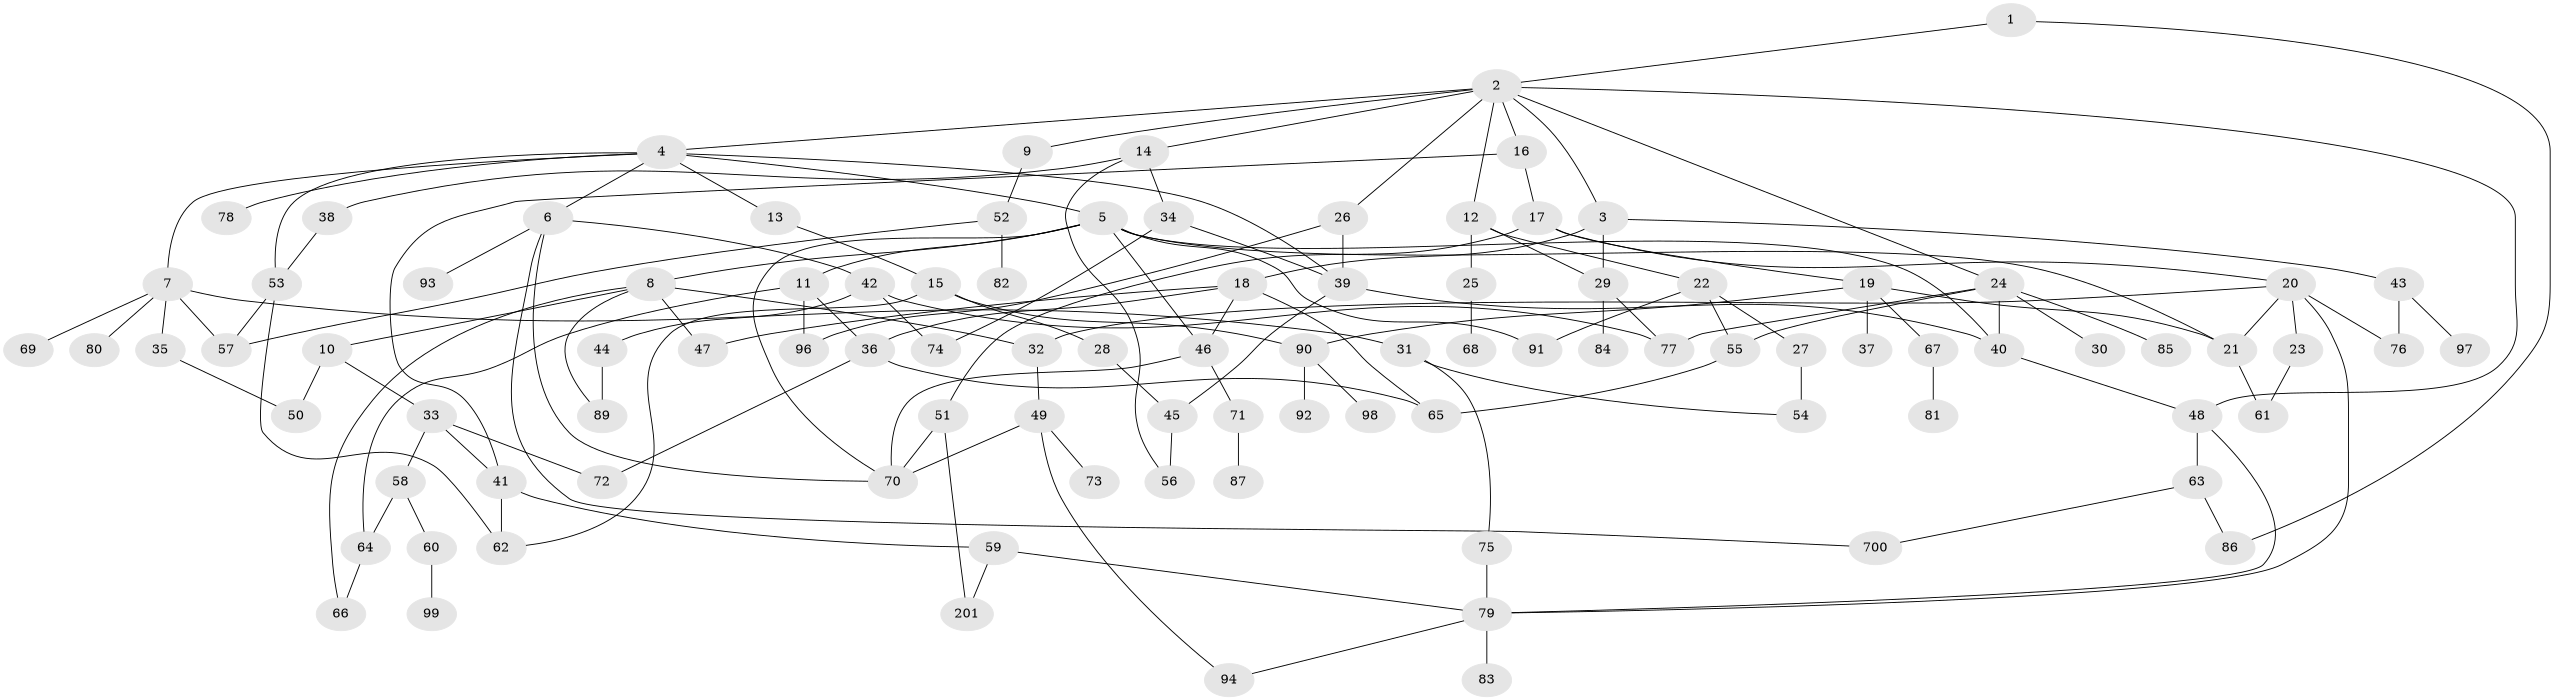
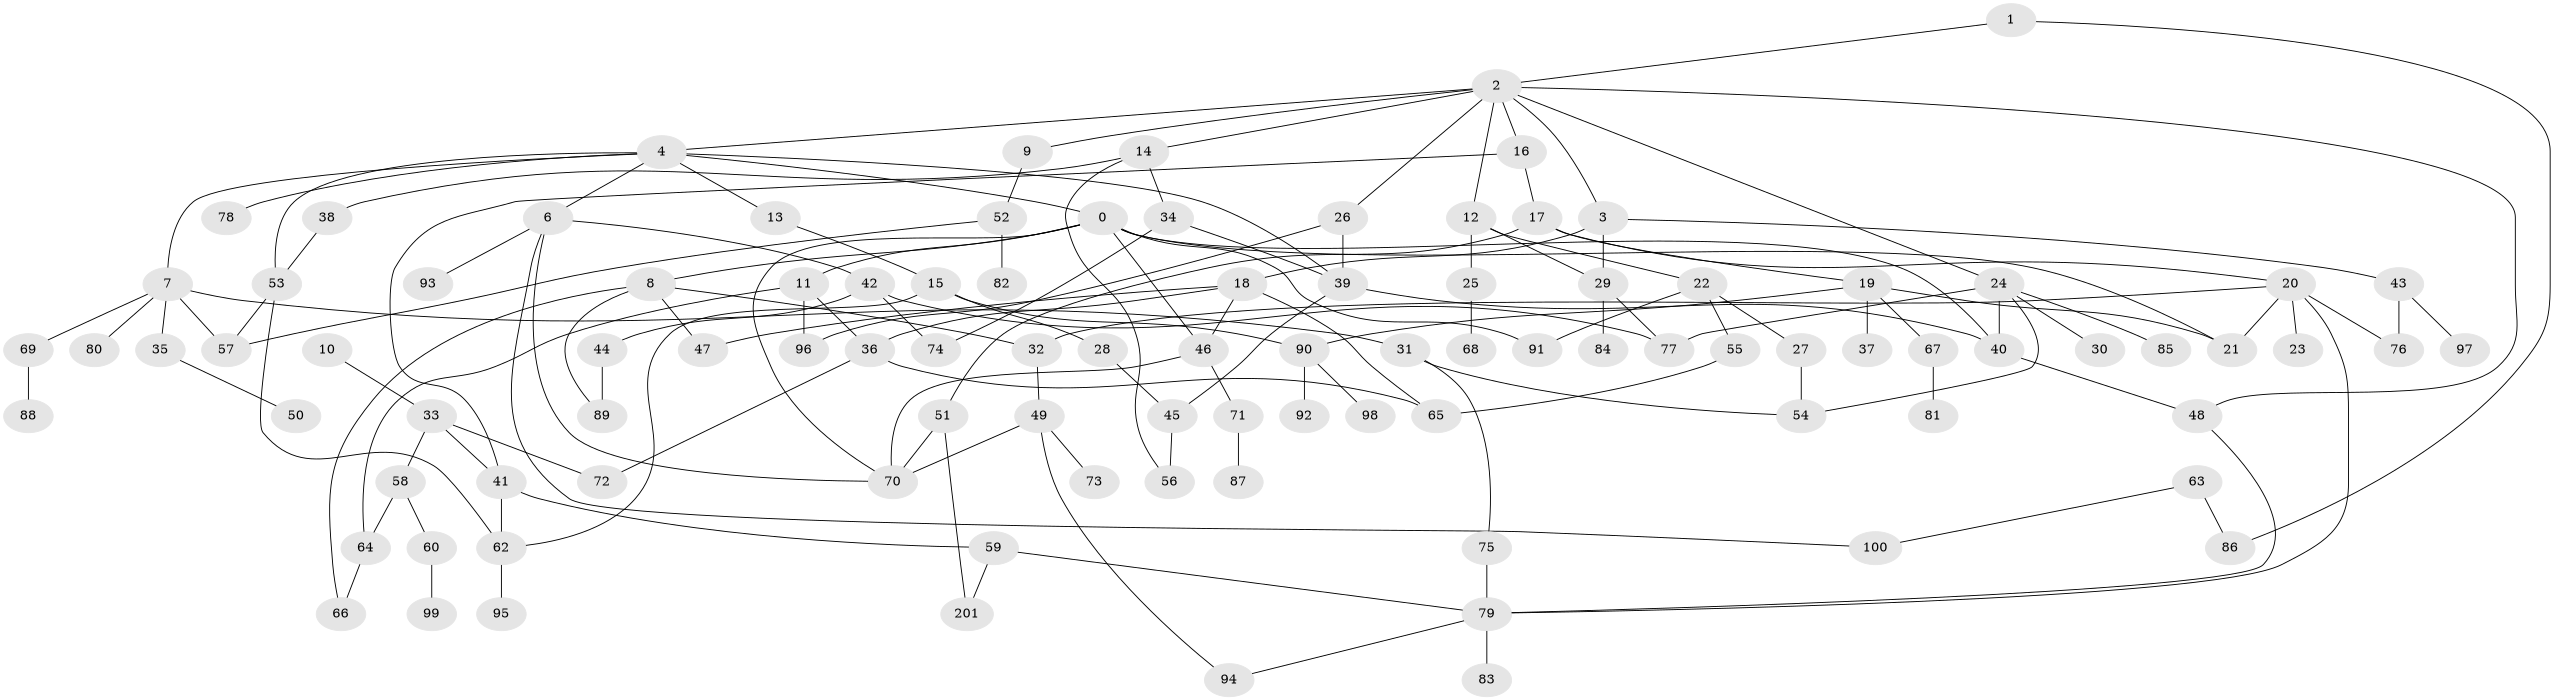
node "5": label "5" -> "0"
edge "24" -- "55": now "24" -- "54"
edge "8" -- "10": removed
edge "10" -- "50": removed
node "88": added
node "61": removed
edge "48" -- "63": removed
node "700": label "700" -> "100"
node "95": added
